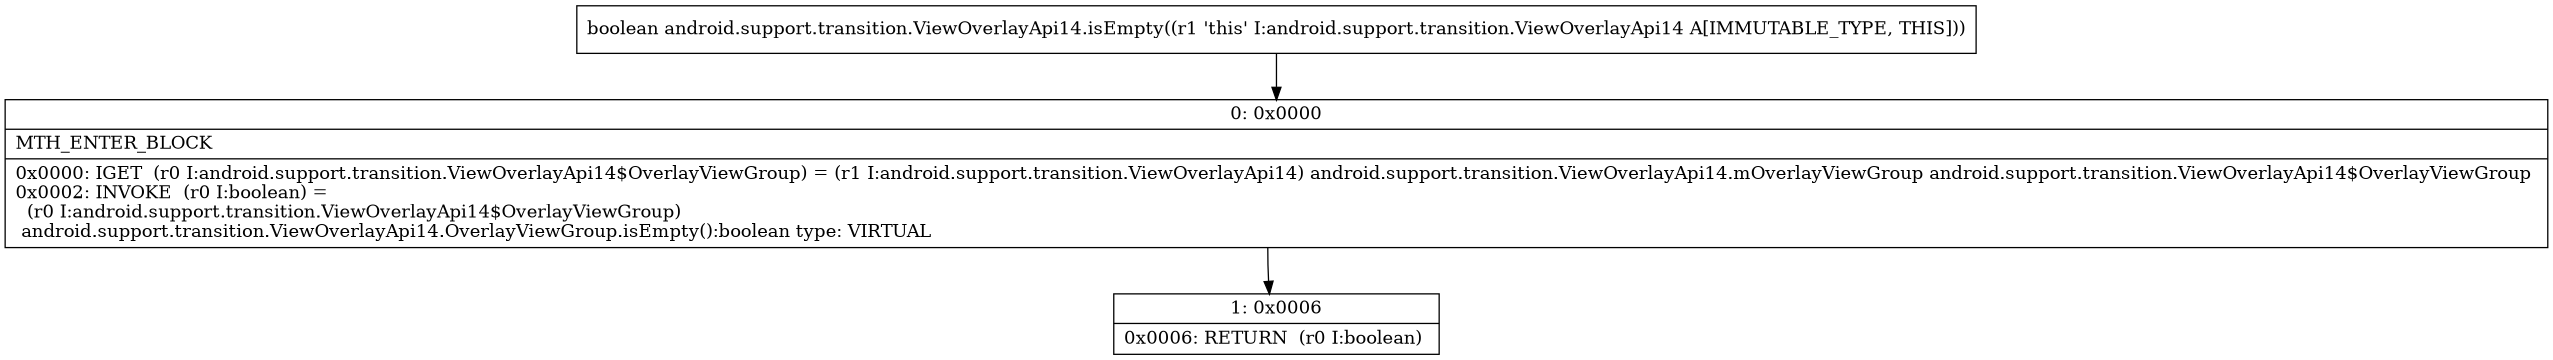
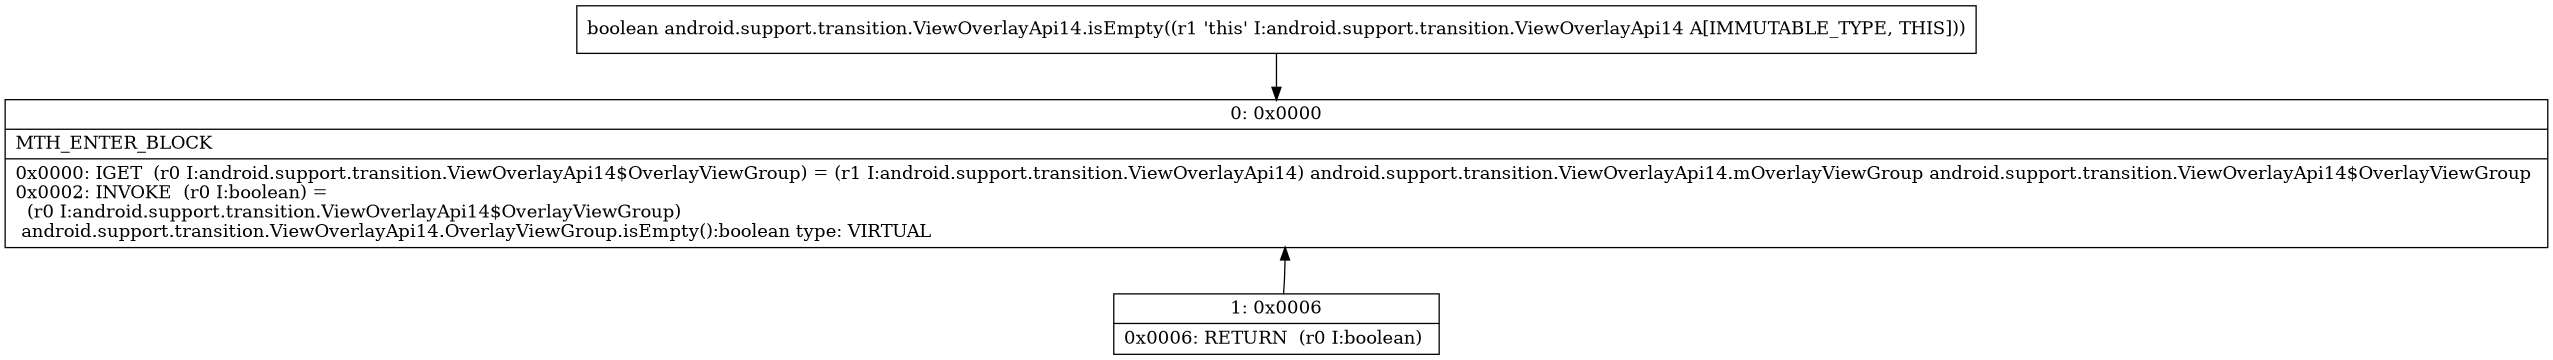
edge "0: 0x0000" -> "1: 0x0006": reversed
